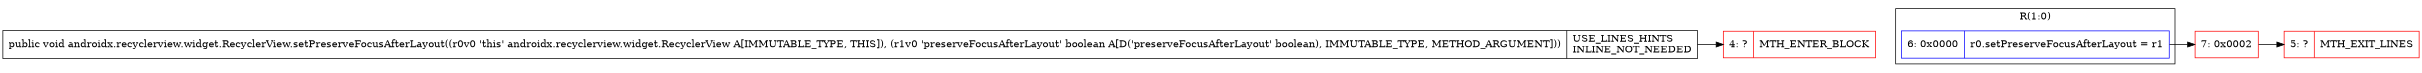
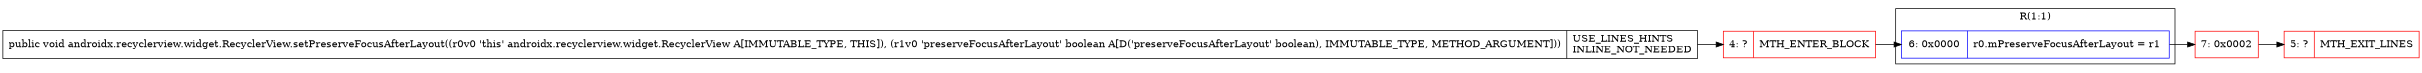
cluster "R(1:0)": label "R(1:0)" -> "R(1:1)"
node "6: 0x0000": text "r0.setPreserveFocusAfterLayout = r1" -> "r0.mPreserveFocusAfterLayout = r1"
edge "4: ?" -> "6: 0x0000": added
